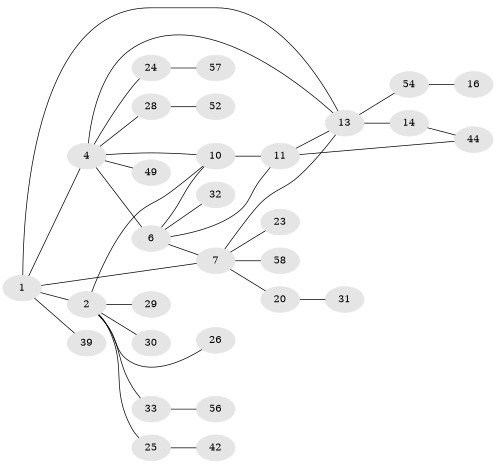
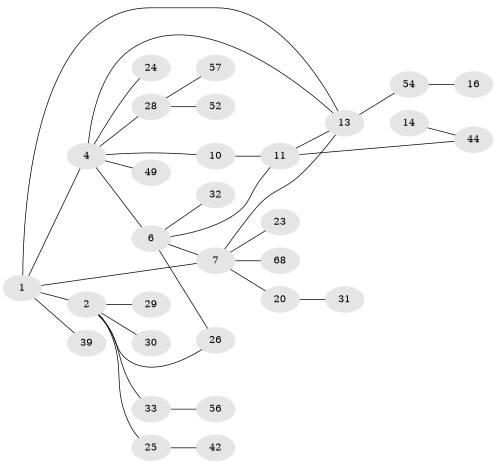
edge "24" -- "57": now "28" -- "57"
edge "13" -- "14": removed
edge "10" -- "6": now "26" -- "6"
edge "10" -- "2": removed
node "58": label "58" -> "68"
